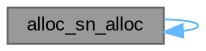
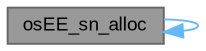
node "alloc_sn_alloc": label "alloc_sn_alloc" -> "osEE_sn_alloc"
